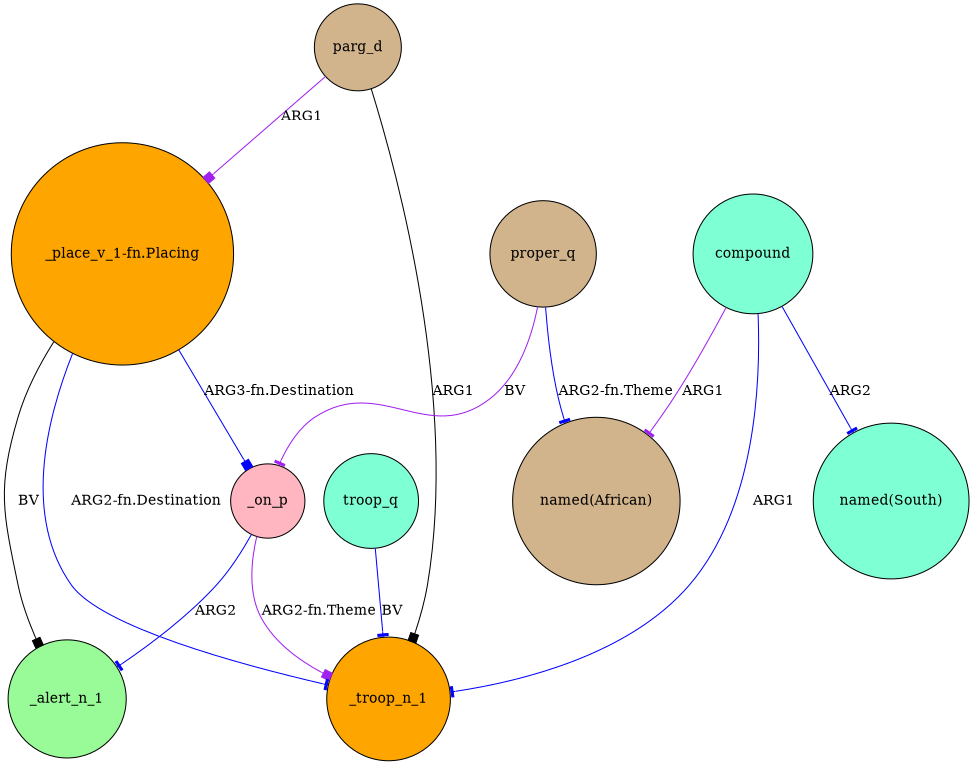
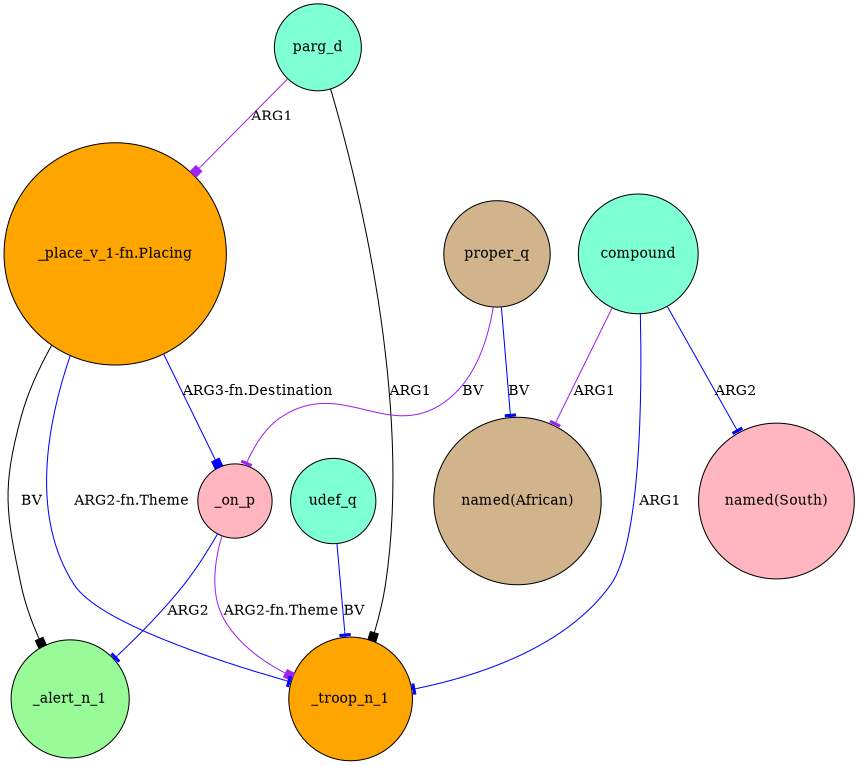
node "parg_d": fillcolor tan -> aquamarine
edge "proper_q" -> "named(African)": label "ARG2-fn.Theme" -> "BV"
edge "_place_v_1-fn.Placing" -> "_troop_n_1": label "ARG2-fn.Destination" -> "ARG2-fn.Theme"
node "troop_q": label "troop_q" -> "udef_q"
node "named(South)": fillcolor aquamarine -> lightpink
